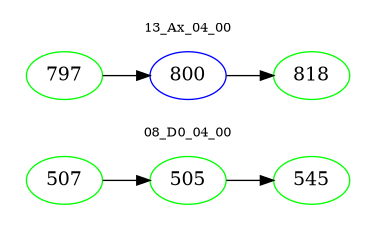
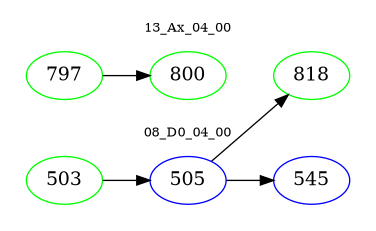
node "800": color blue -> green
edge "800" -> "818": now "505" -> "818"
node "507": label "507" -> "503"
node "505": color green -> blue
node "545": color green -> blue
